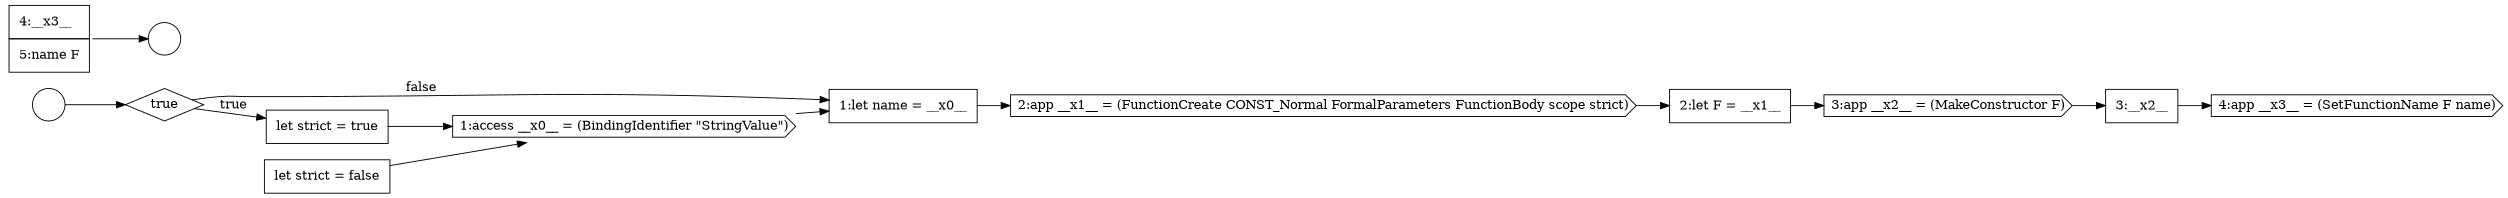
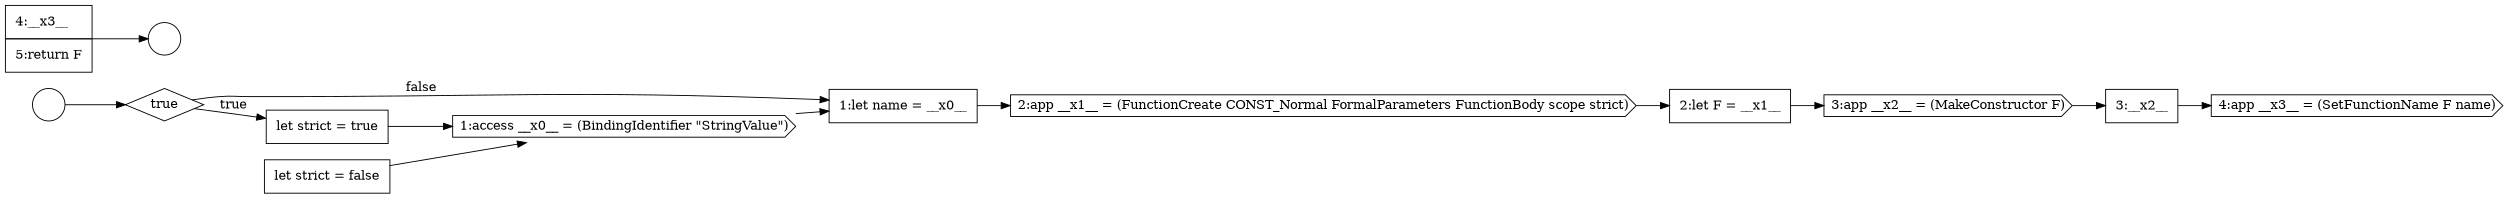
node "4:__x3__": text "5:name F" -> "5:return F"
